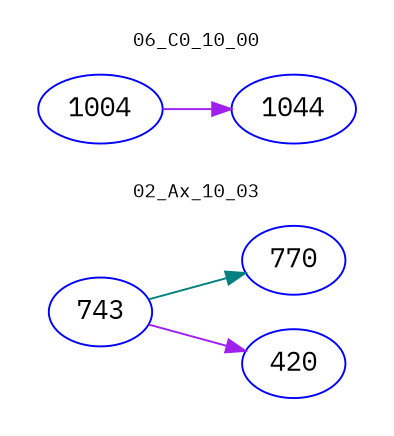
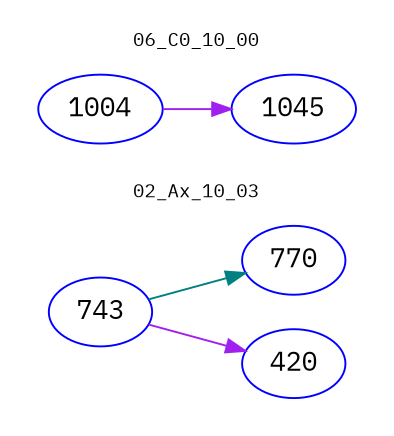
node "1044": label "1044" -> "1045"
